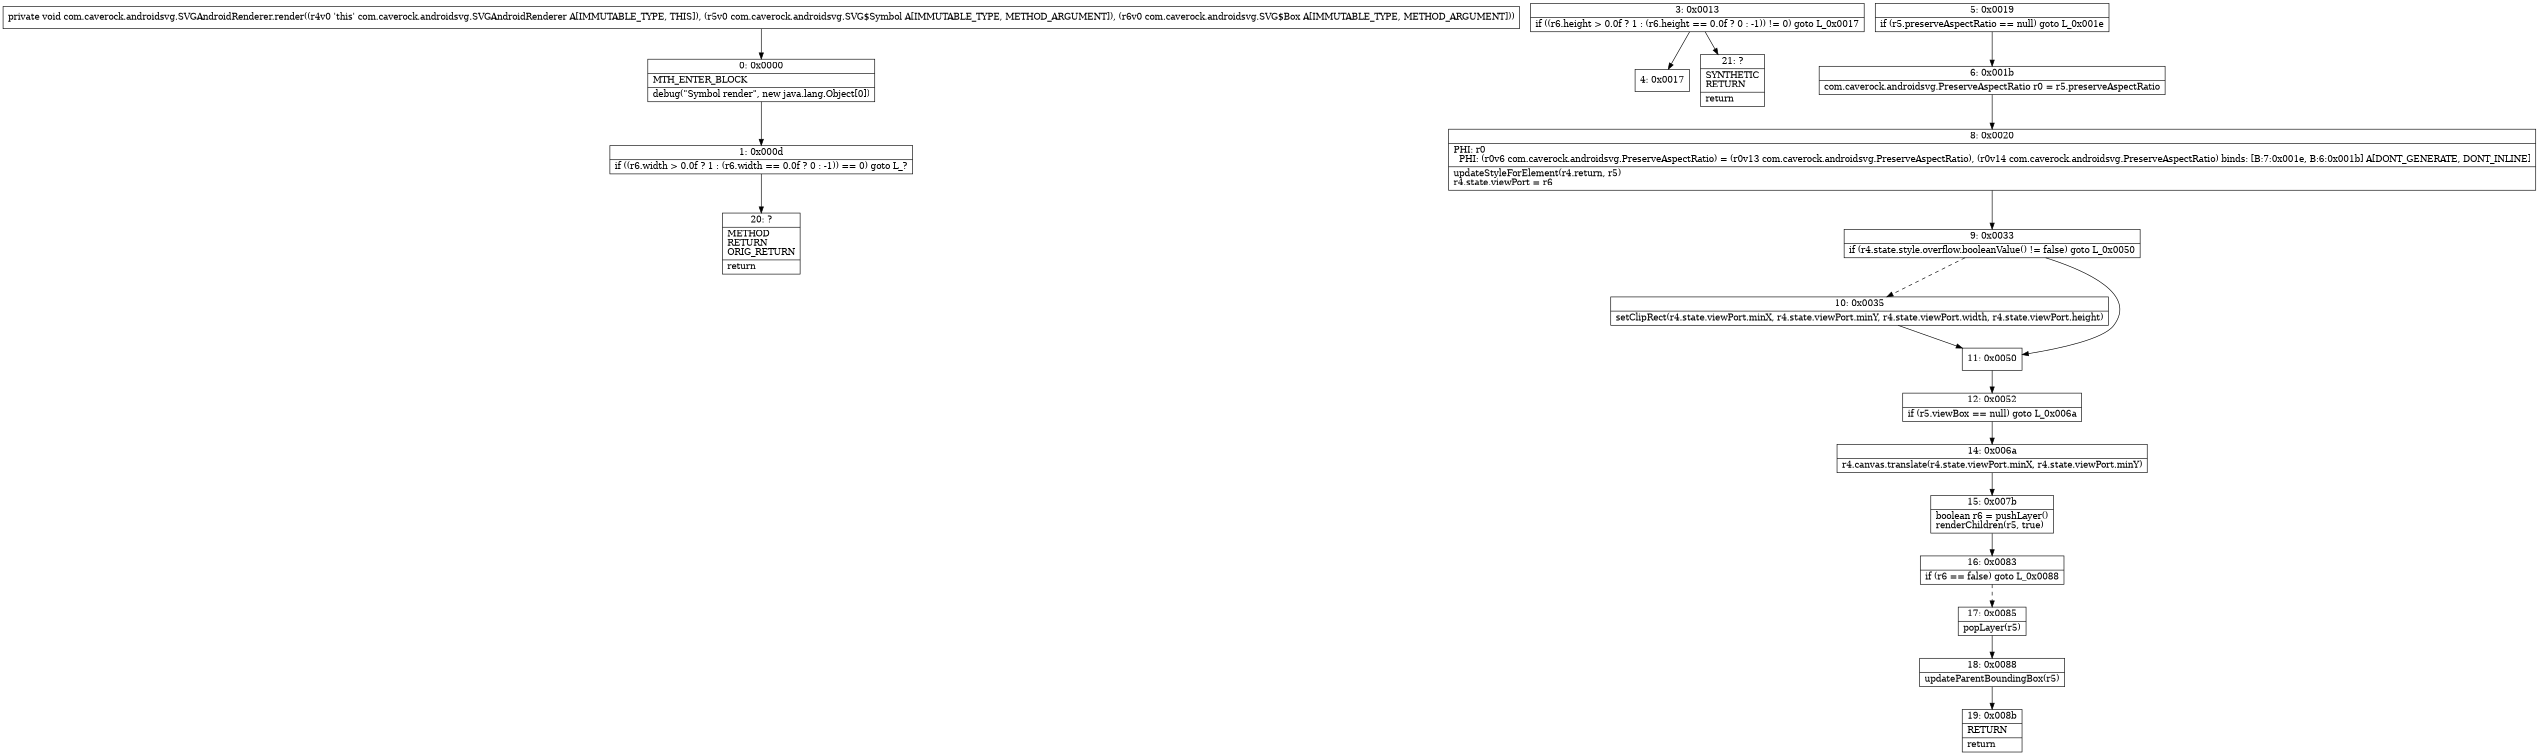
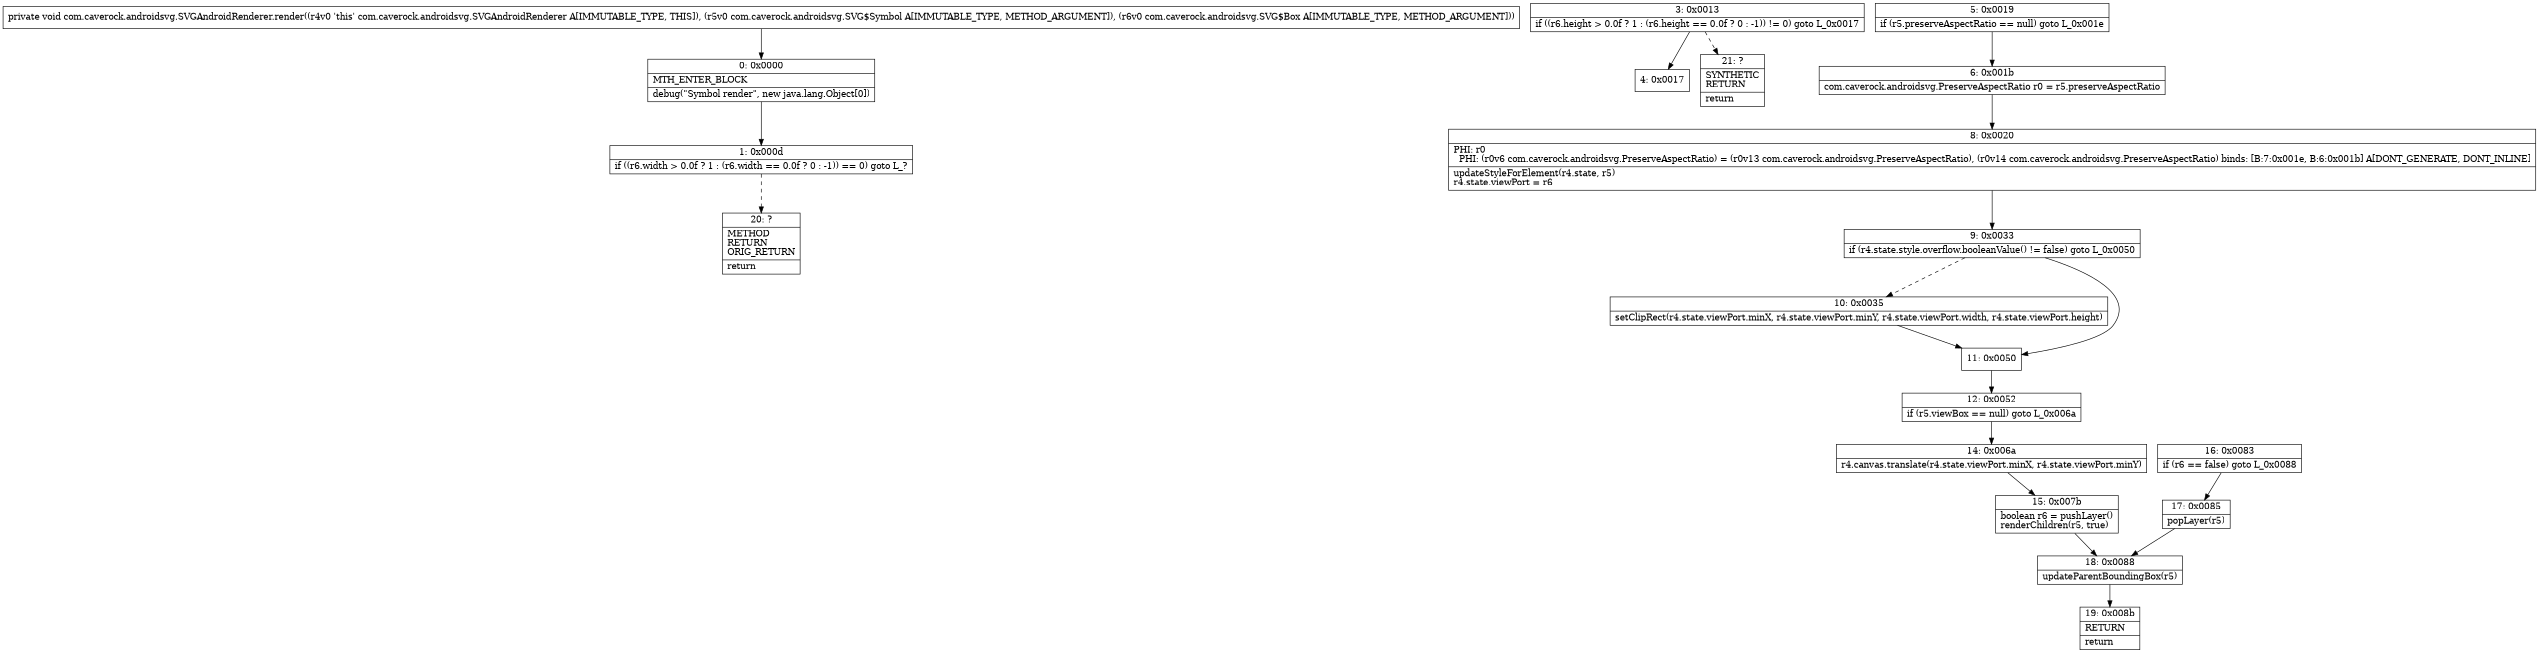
edge "3: 0x0013" -> "21: ?": style solid -> dashed
node "8: 0x0020": text "updateStyleForElement(r4.return, r5)" -> "updateStyleForElement(r4.state, r5)"
edge "1: 0x000d" -> "20: ?": style solid -> dashed
edge "15: 0x007b" -> "16: 0x0083": now "15: 0x007b" -> "18: 0x0088"
edge "16: 0x0083" -> "17: 0x0085": style dashed -> solid
